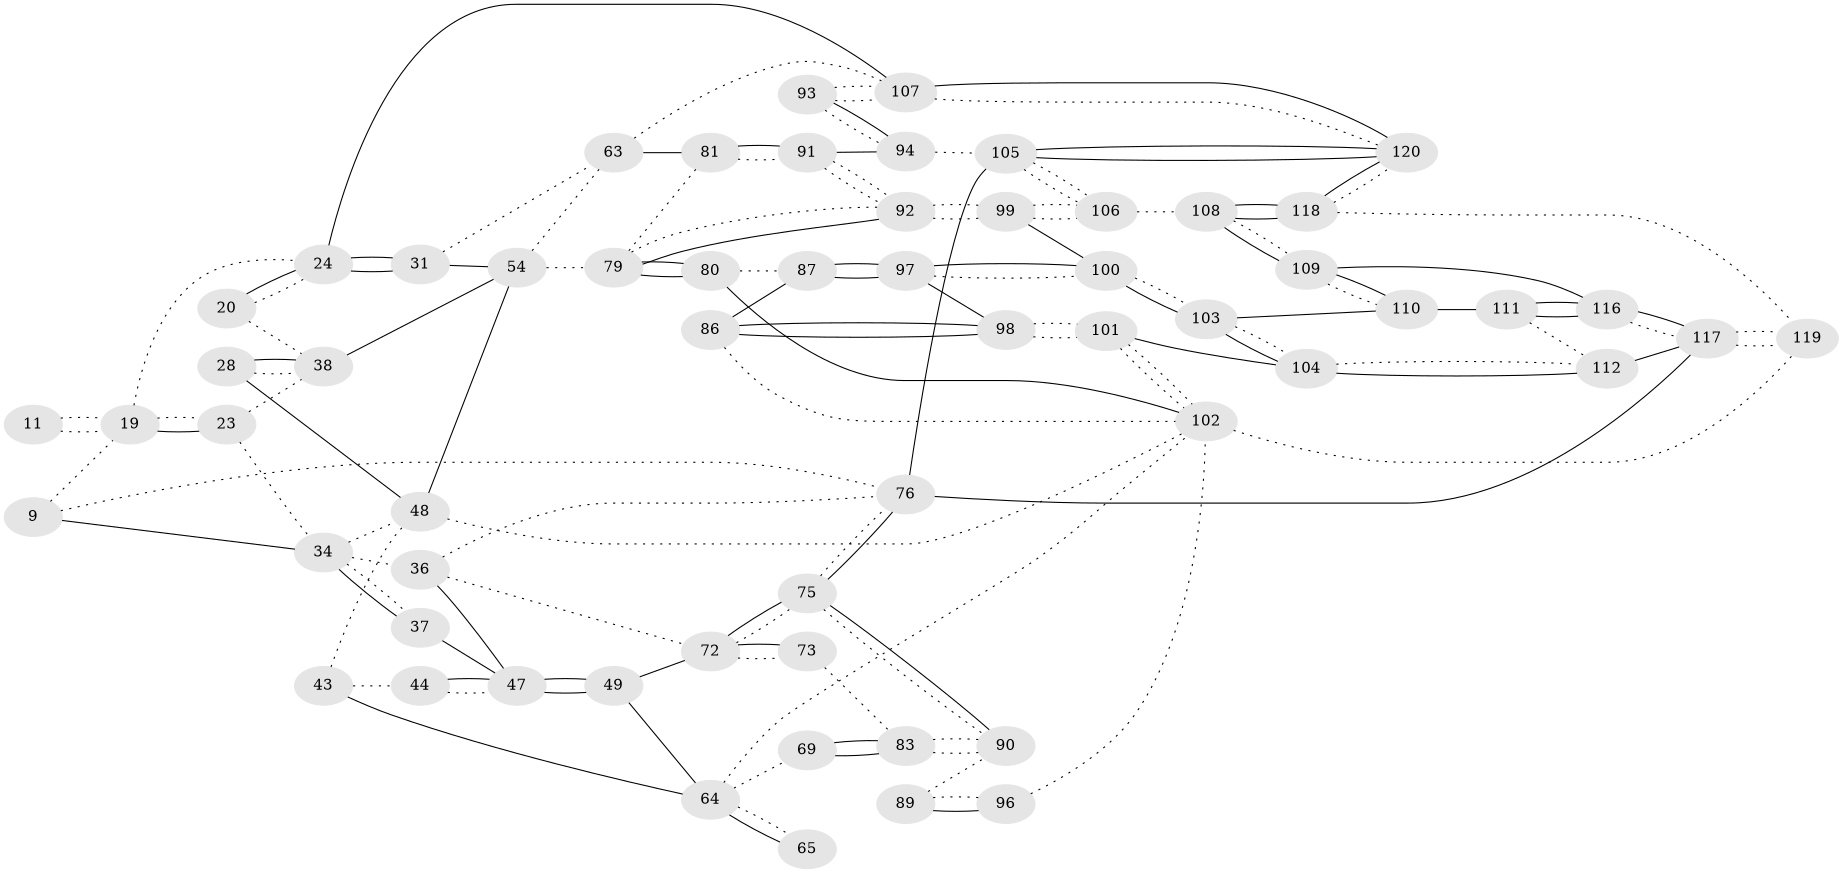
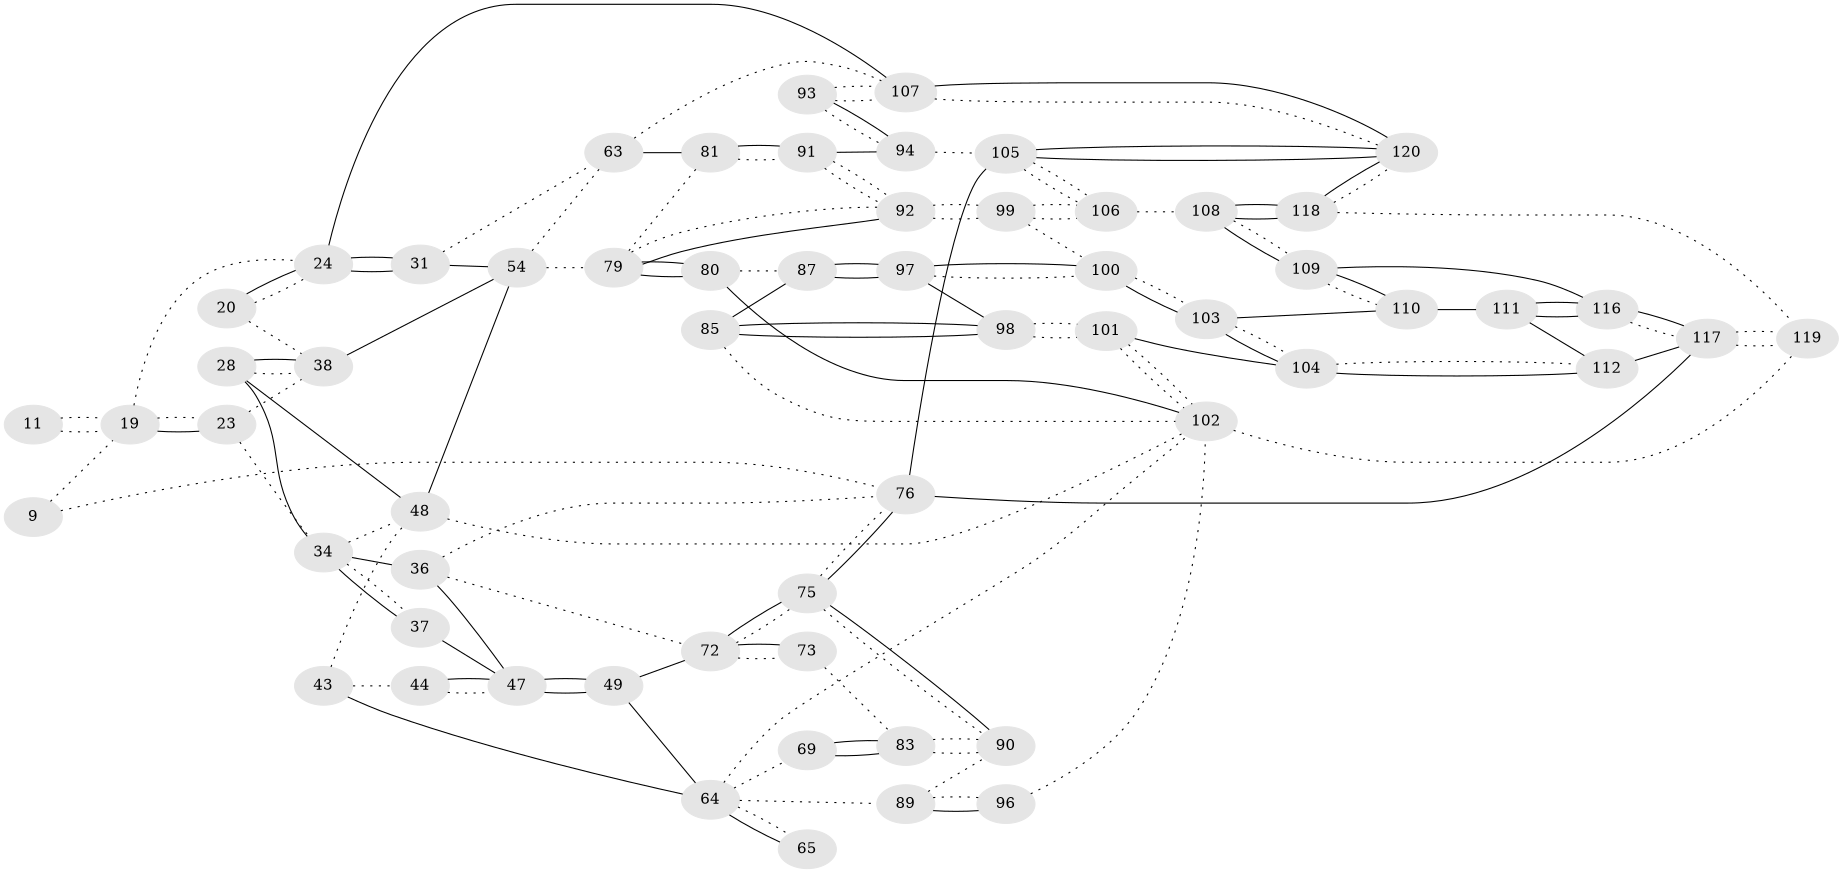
edge "99" -- "100": style solid -> dotted
node "86": label "86" -> "85"
edge "111" -- "112": style dotted -> solid
edge "9" -- "34": now "28" -- "34"
edge "34" -- "36": style dotted -> solid
edge "64" -- "89": added
